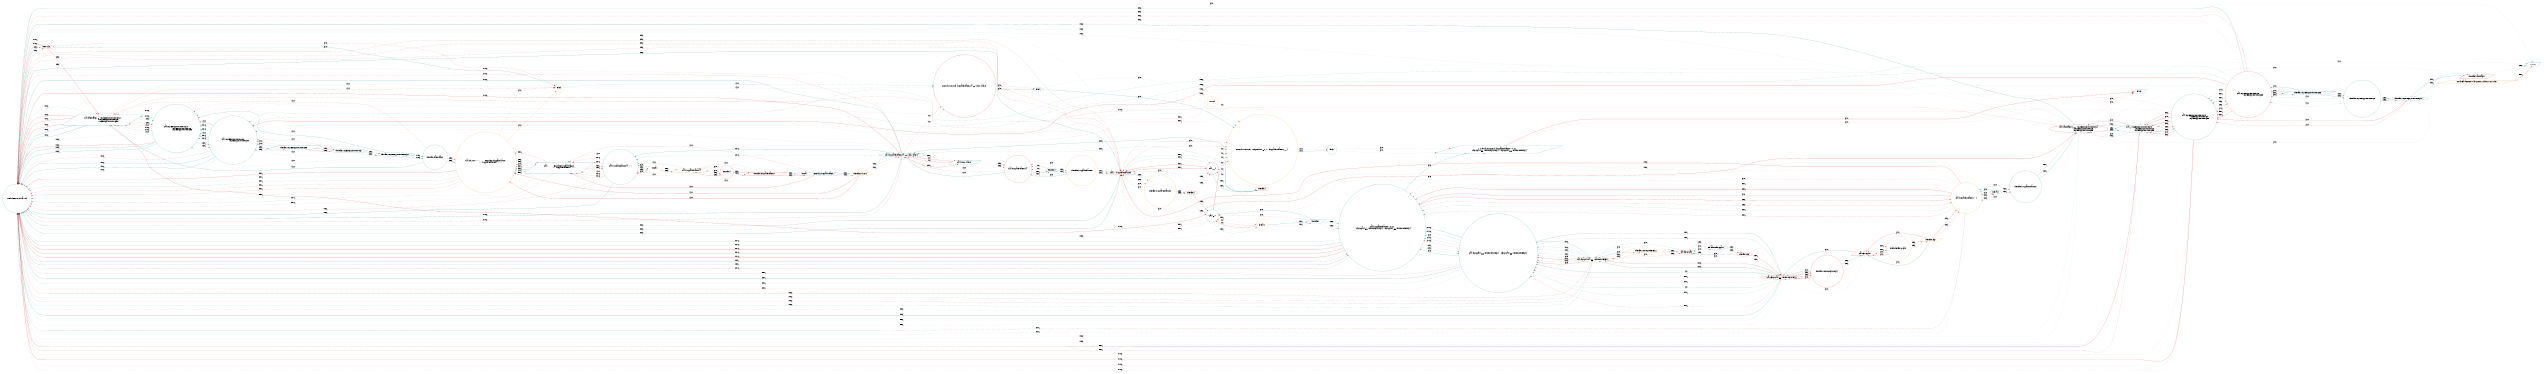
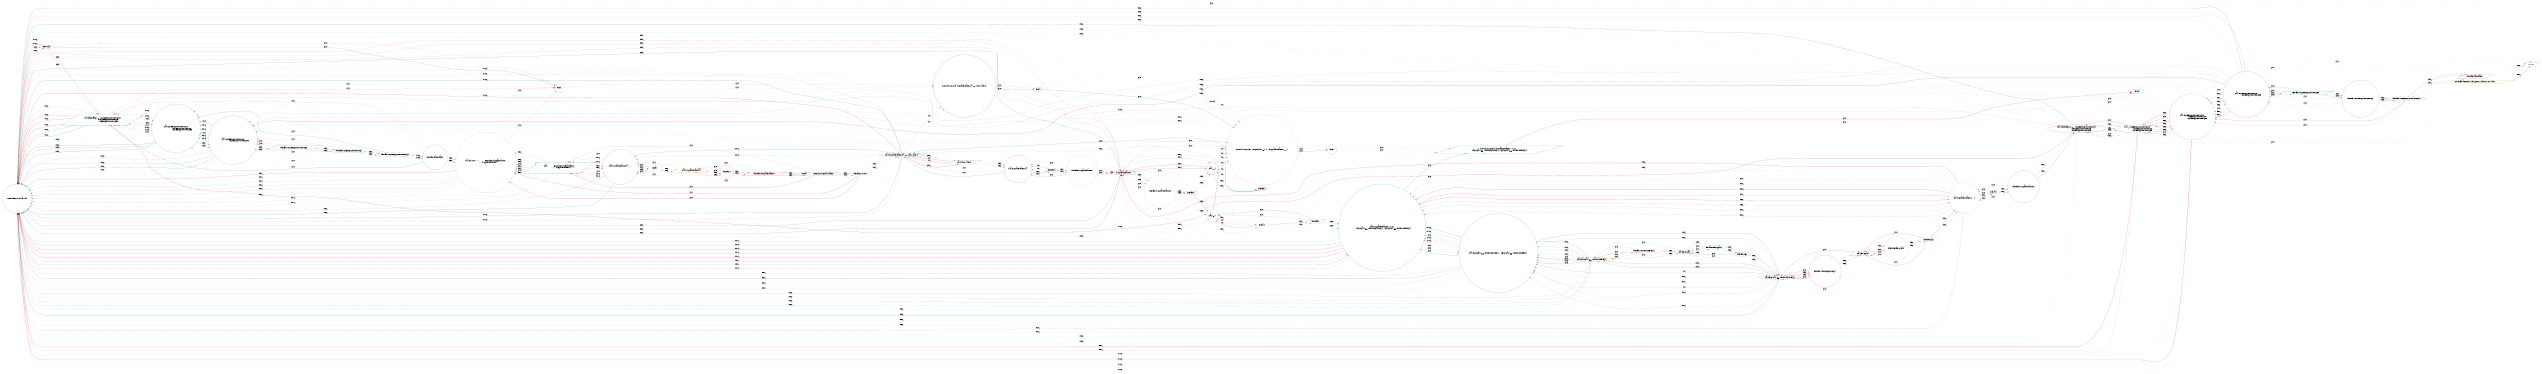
node "(Call,cfg_.g_virtual == VPX_RC_ONE_PASS)": label "(Call,cfg_.g_virtual == VPX_RC_ONE_PASS)" -> "(Call,cfg_.g_pass == VPX_RC_ONE_PASS)"
